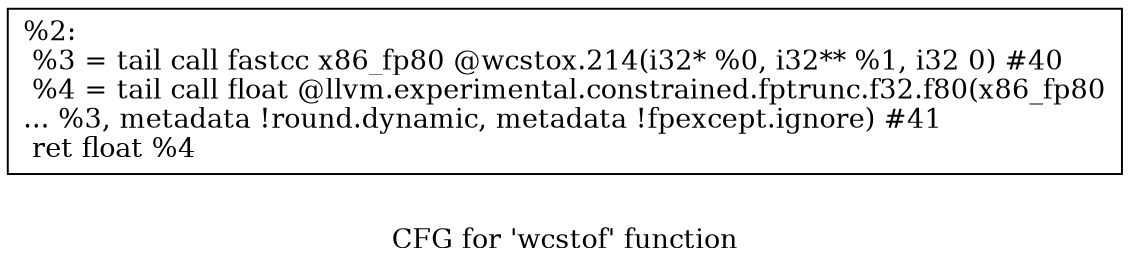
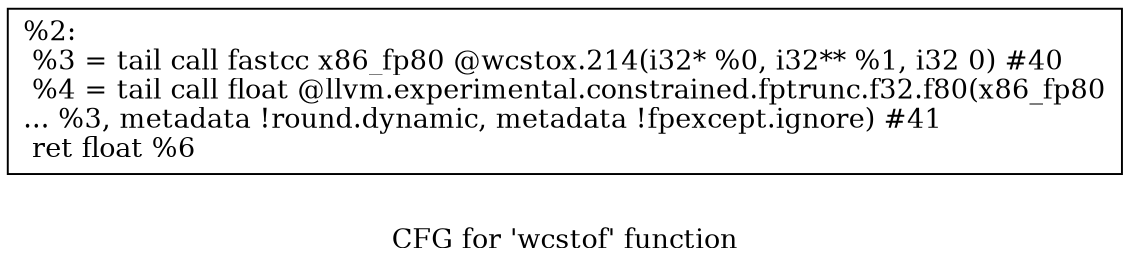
node "%2:": text "ret float %4" -> "ret float %6"
